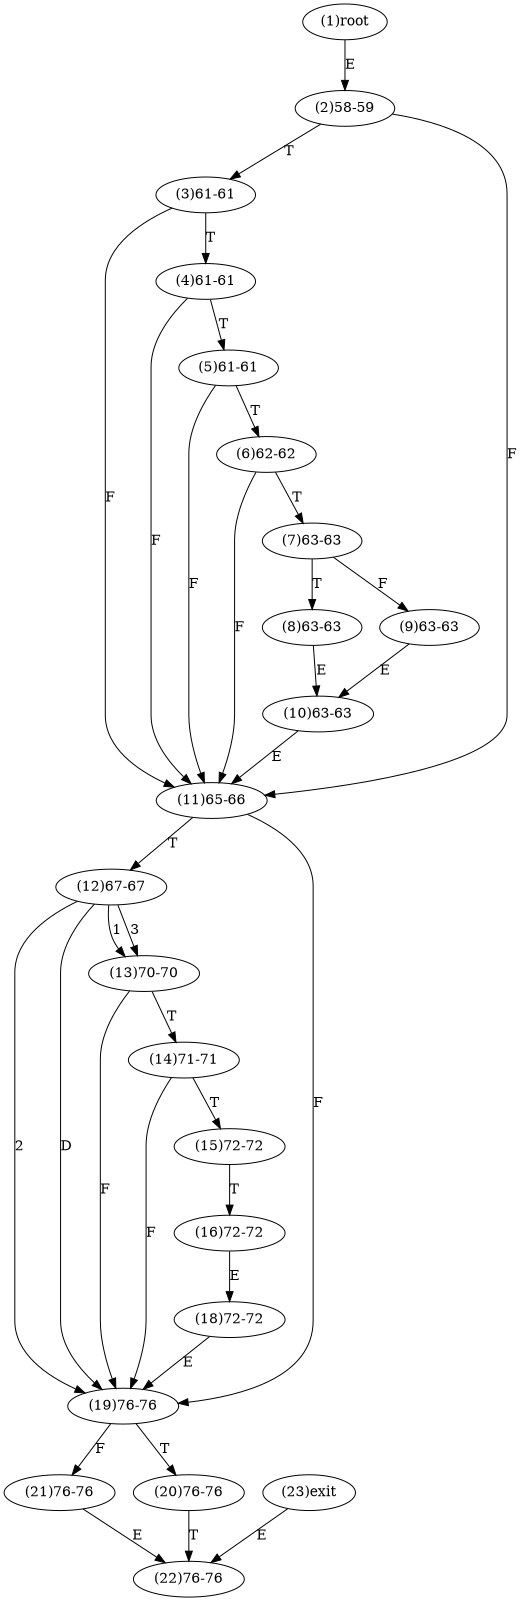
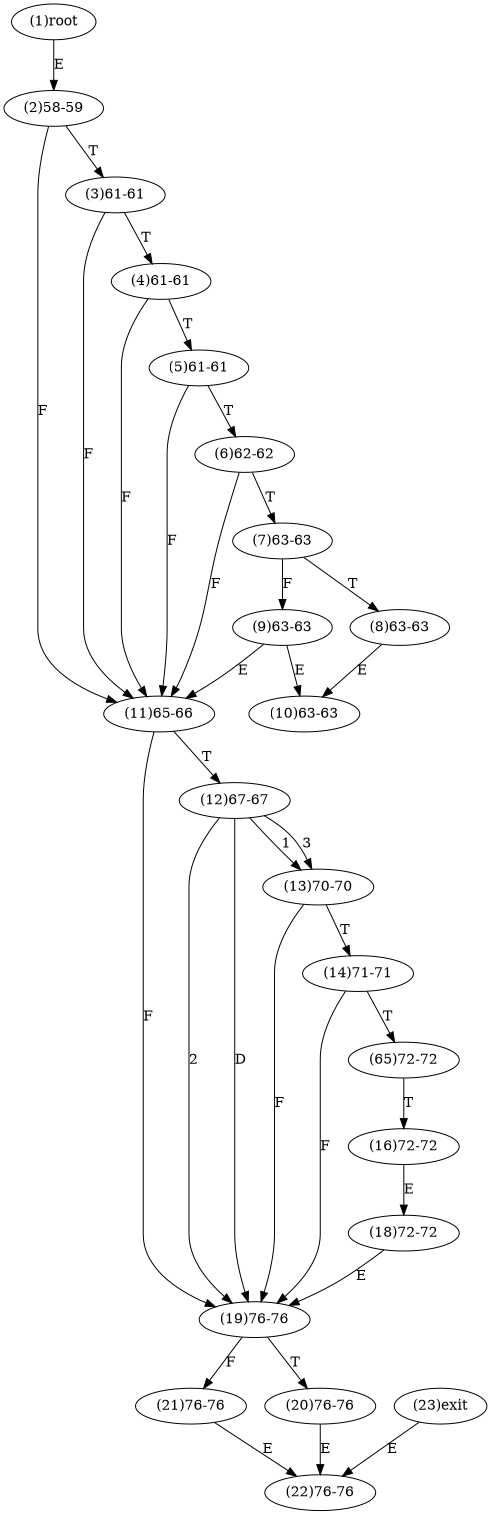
edge "(10)63-63" -> "(11)65-66": now "(9)63-63" -> "(11)65-66"
node "(15)72-72": label "(15)72-72" -> "(65)72-72"
edge "(20)76-76" -> "(22)76-76": label "T" -> "E"
